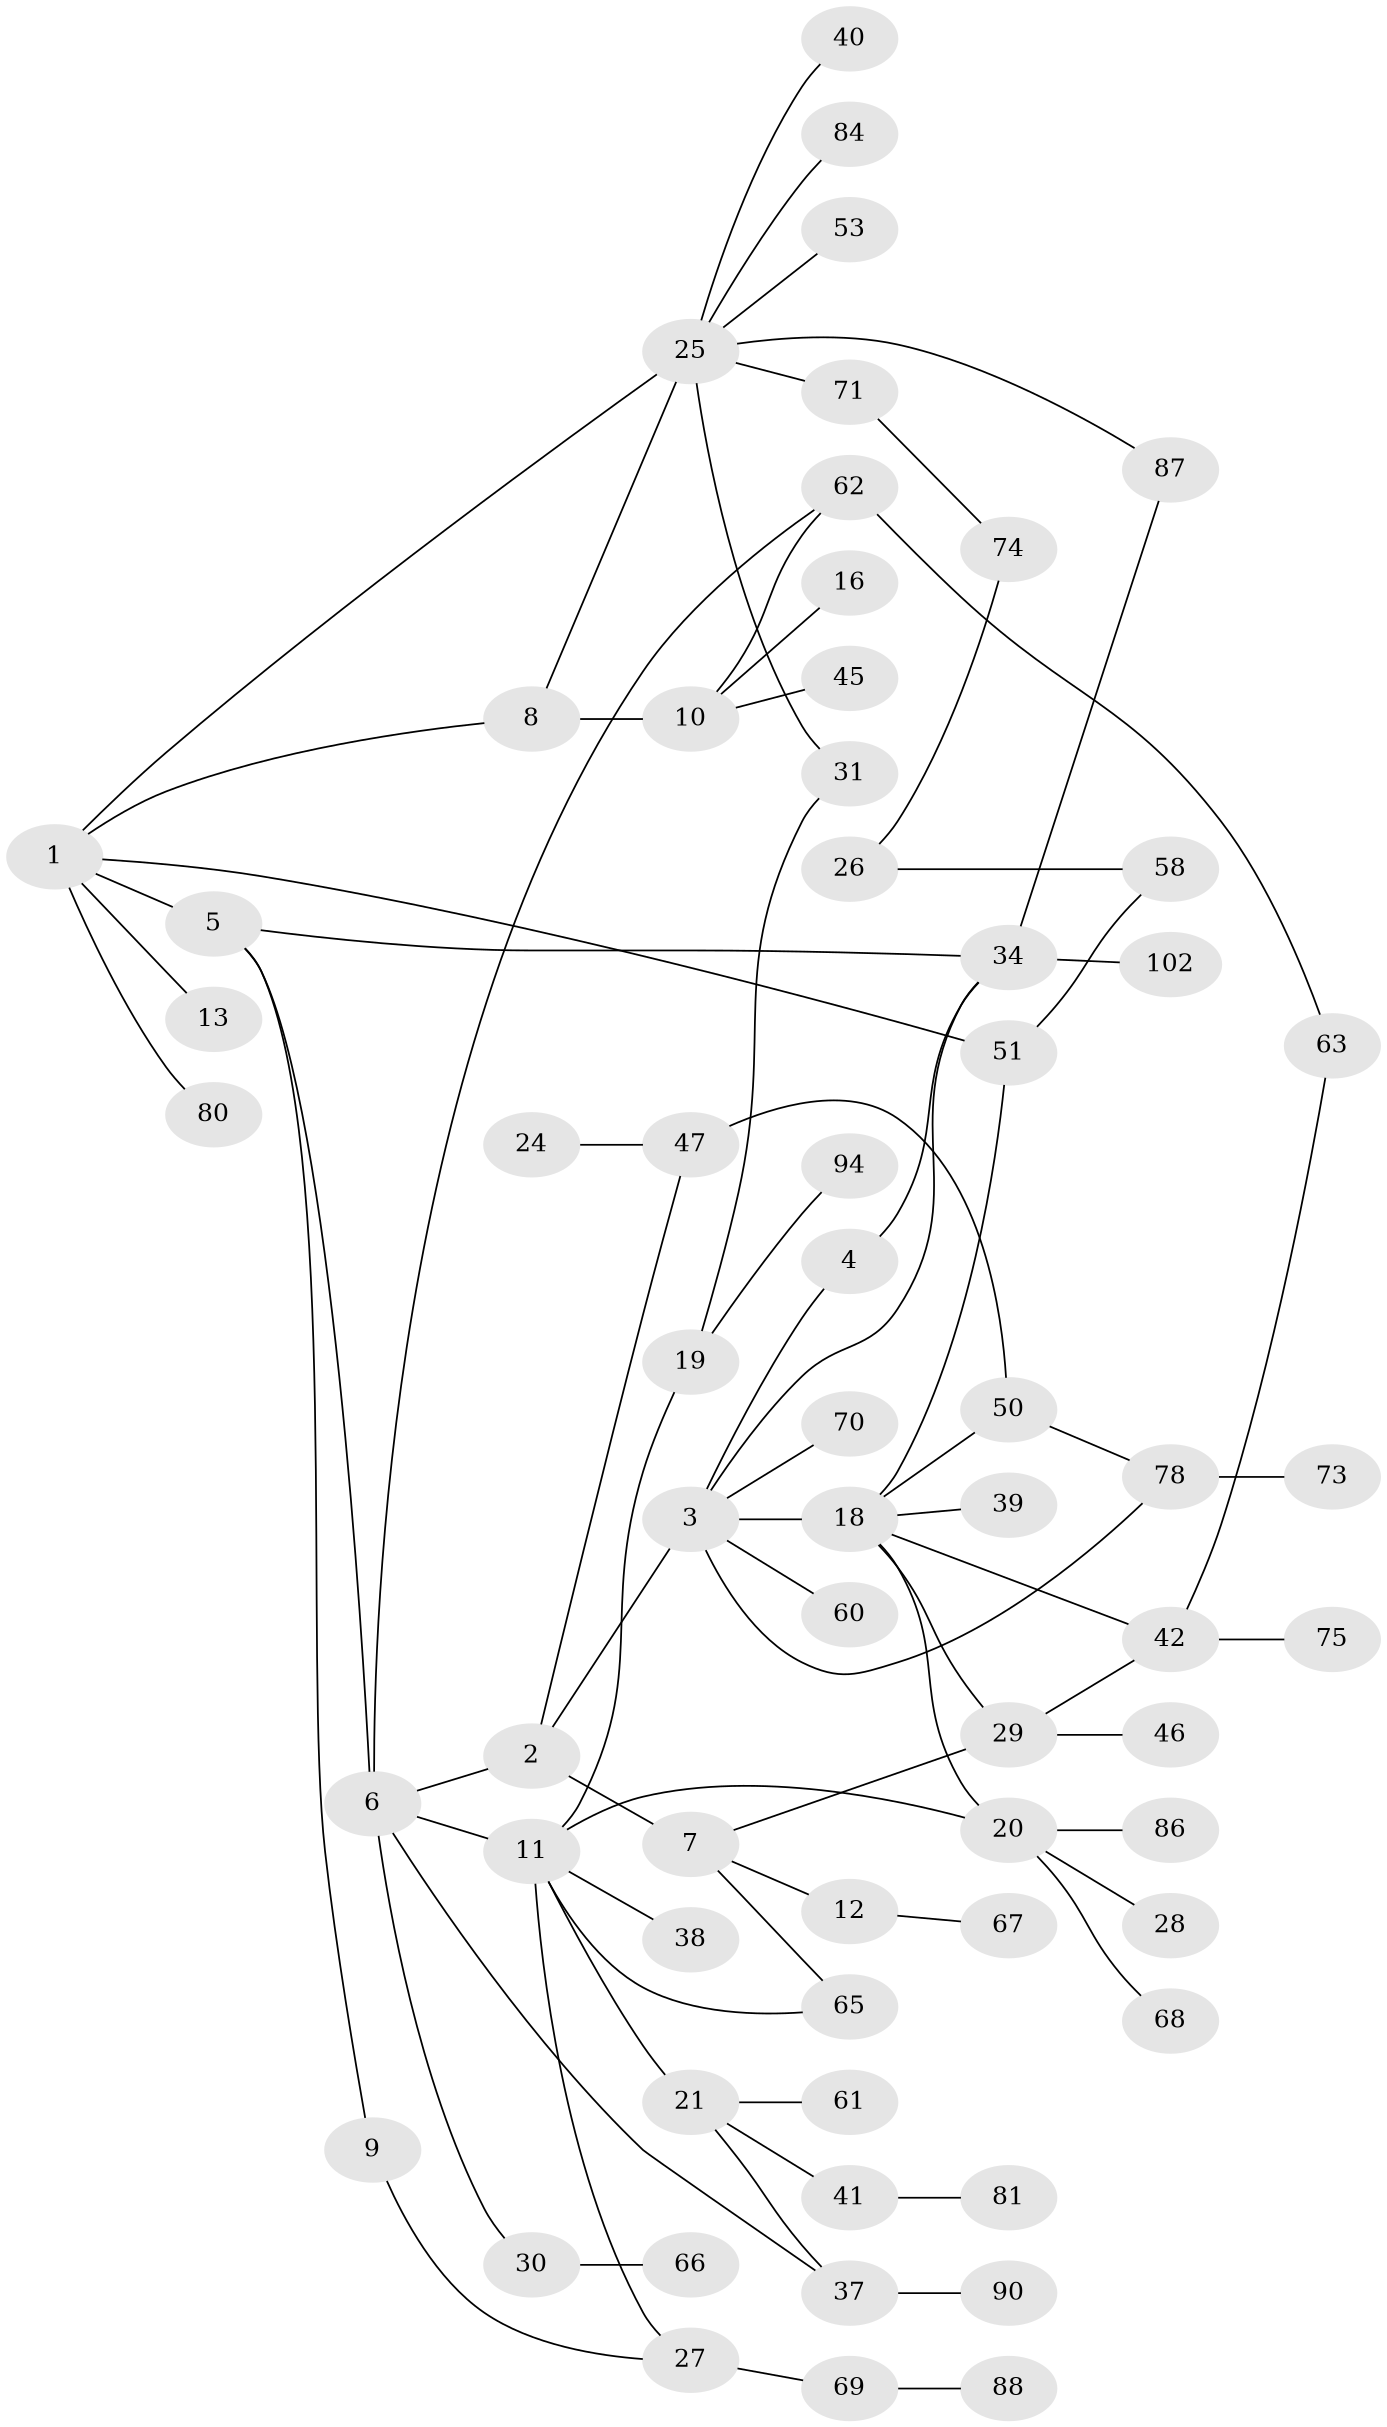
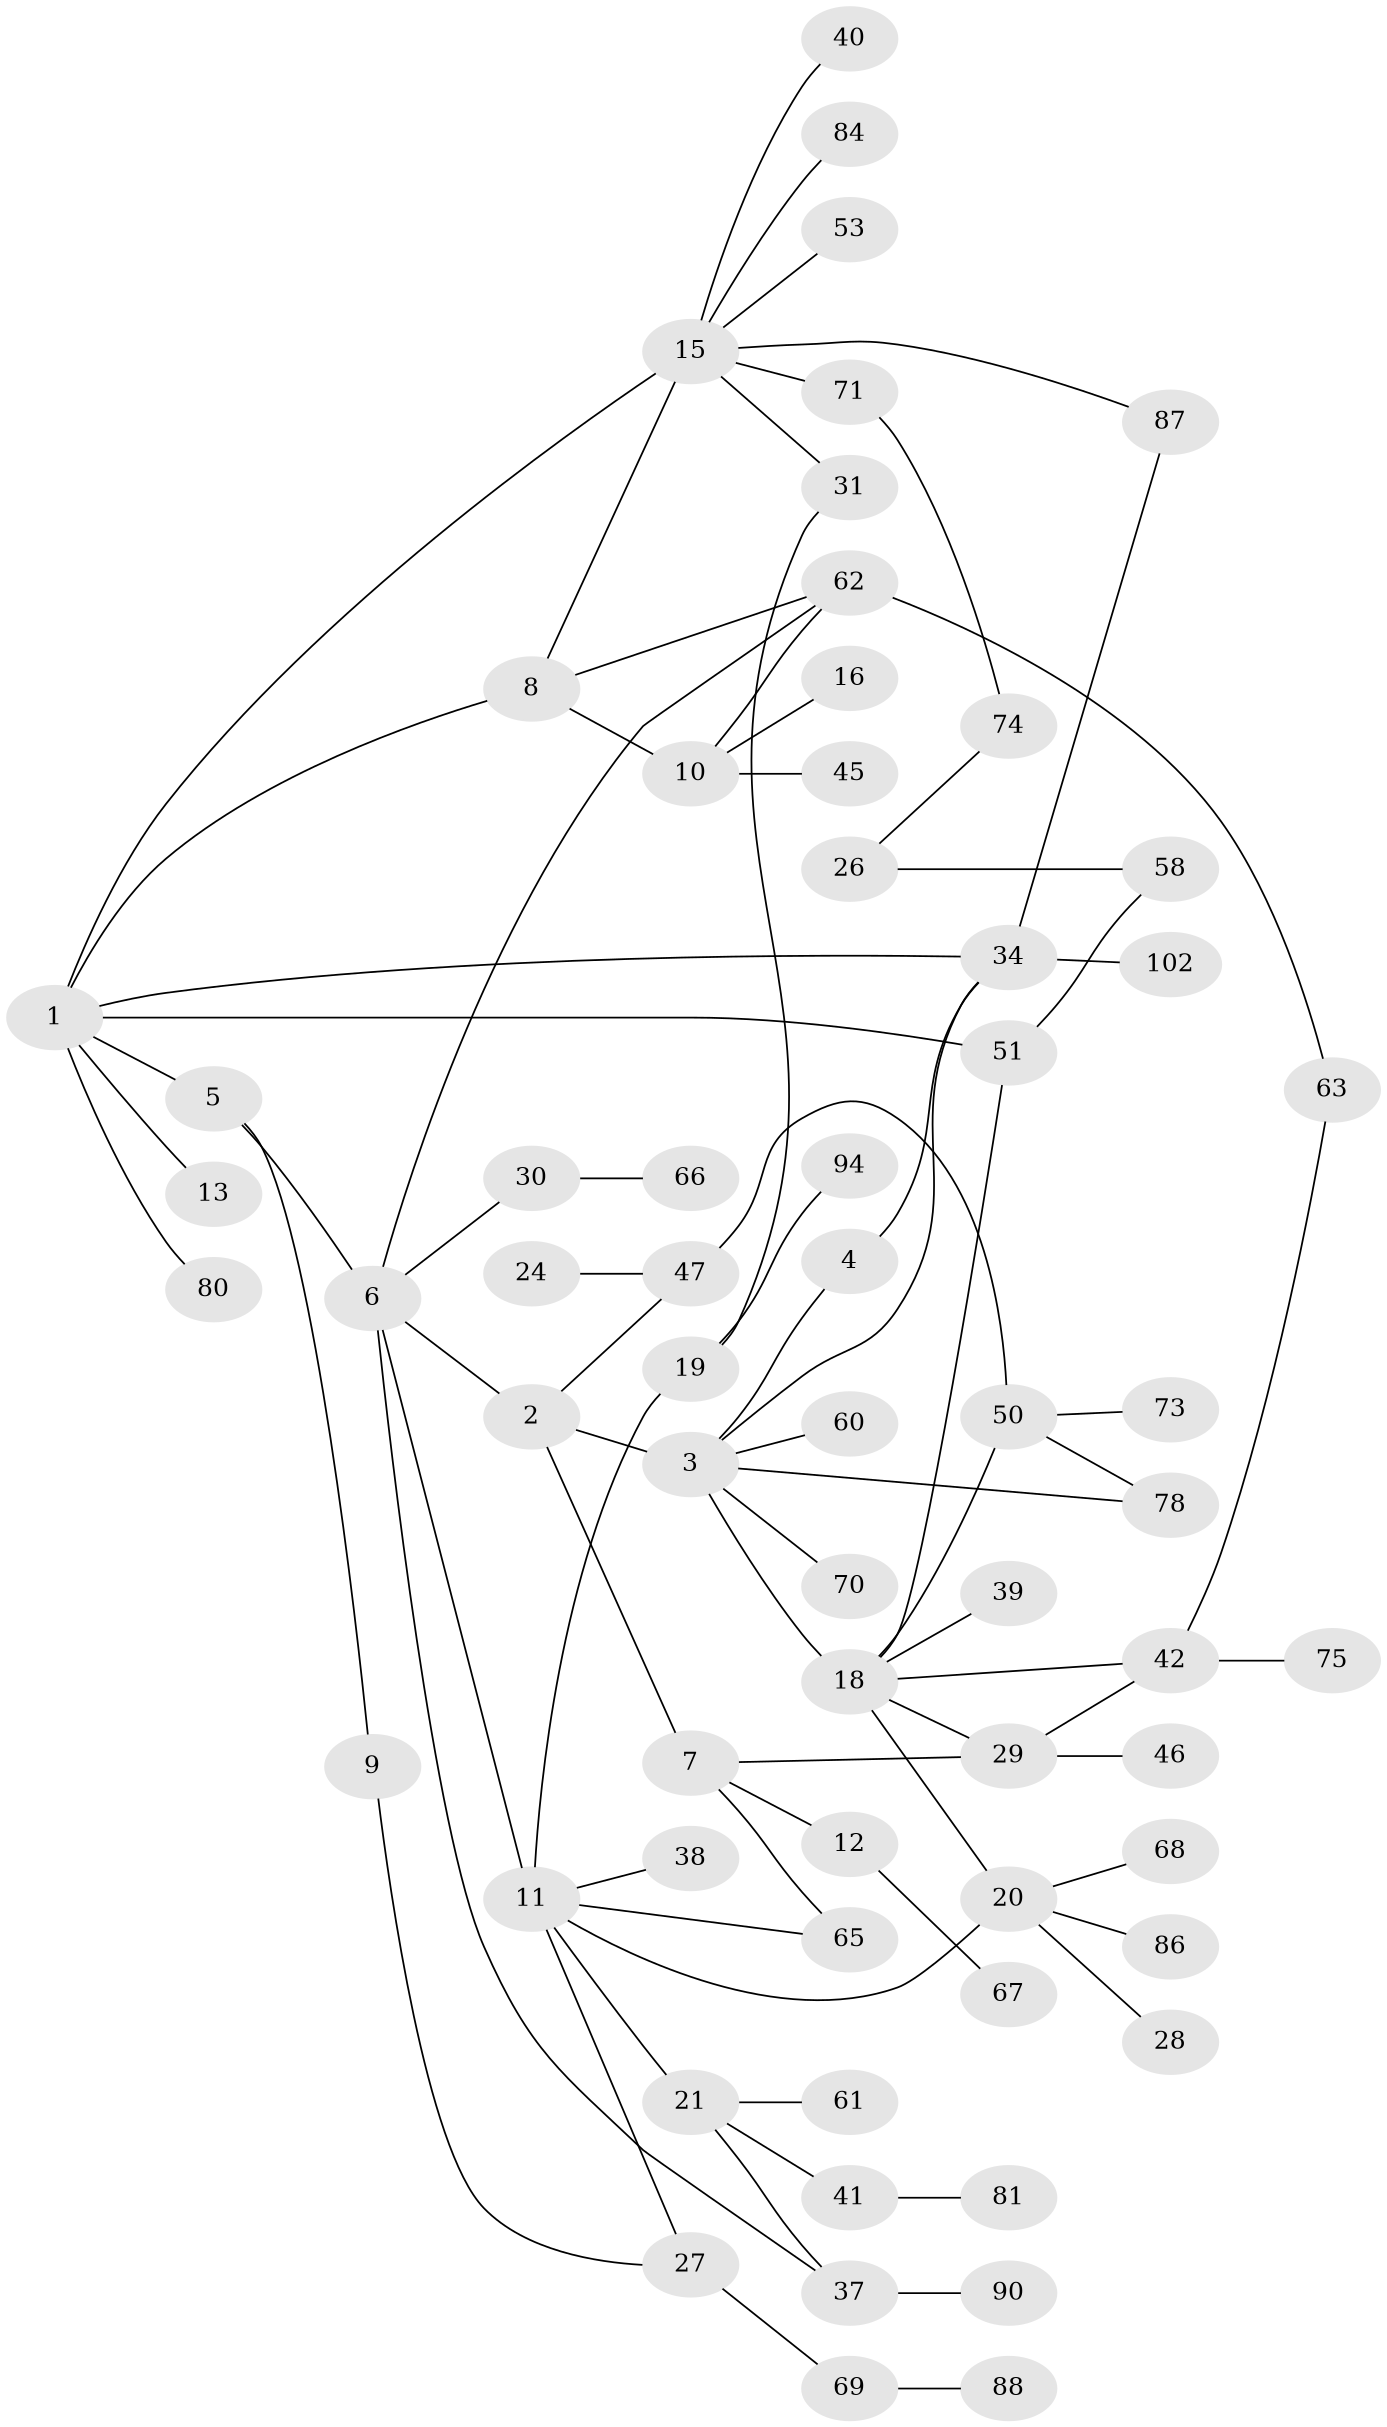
node "25": label "25" -> "15"
edge "62" -- "8": added
edge "5" -- "34": now "1" -- "34"
edge "78" -- "73": now "50" -- "73"
